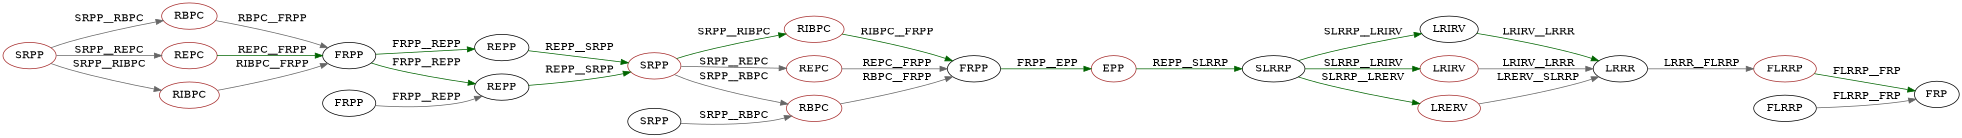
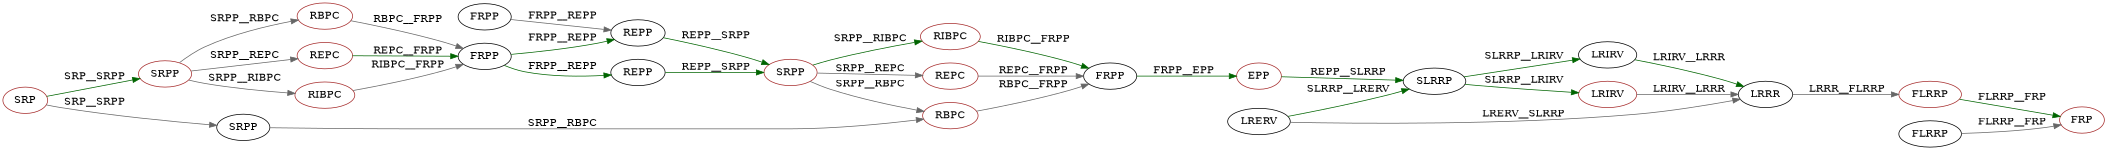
edge "SLRRP" -> "LRERV": reversed
node "FRP": color black -> brown
node "SRP": added
node "LRERV": color brown -> black
